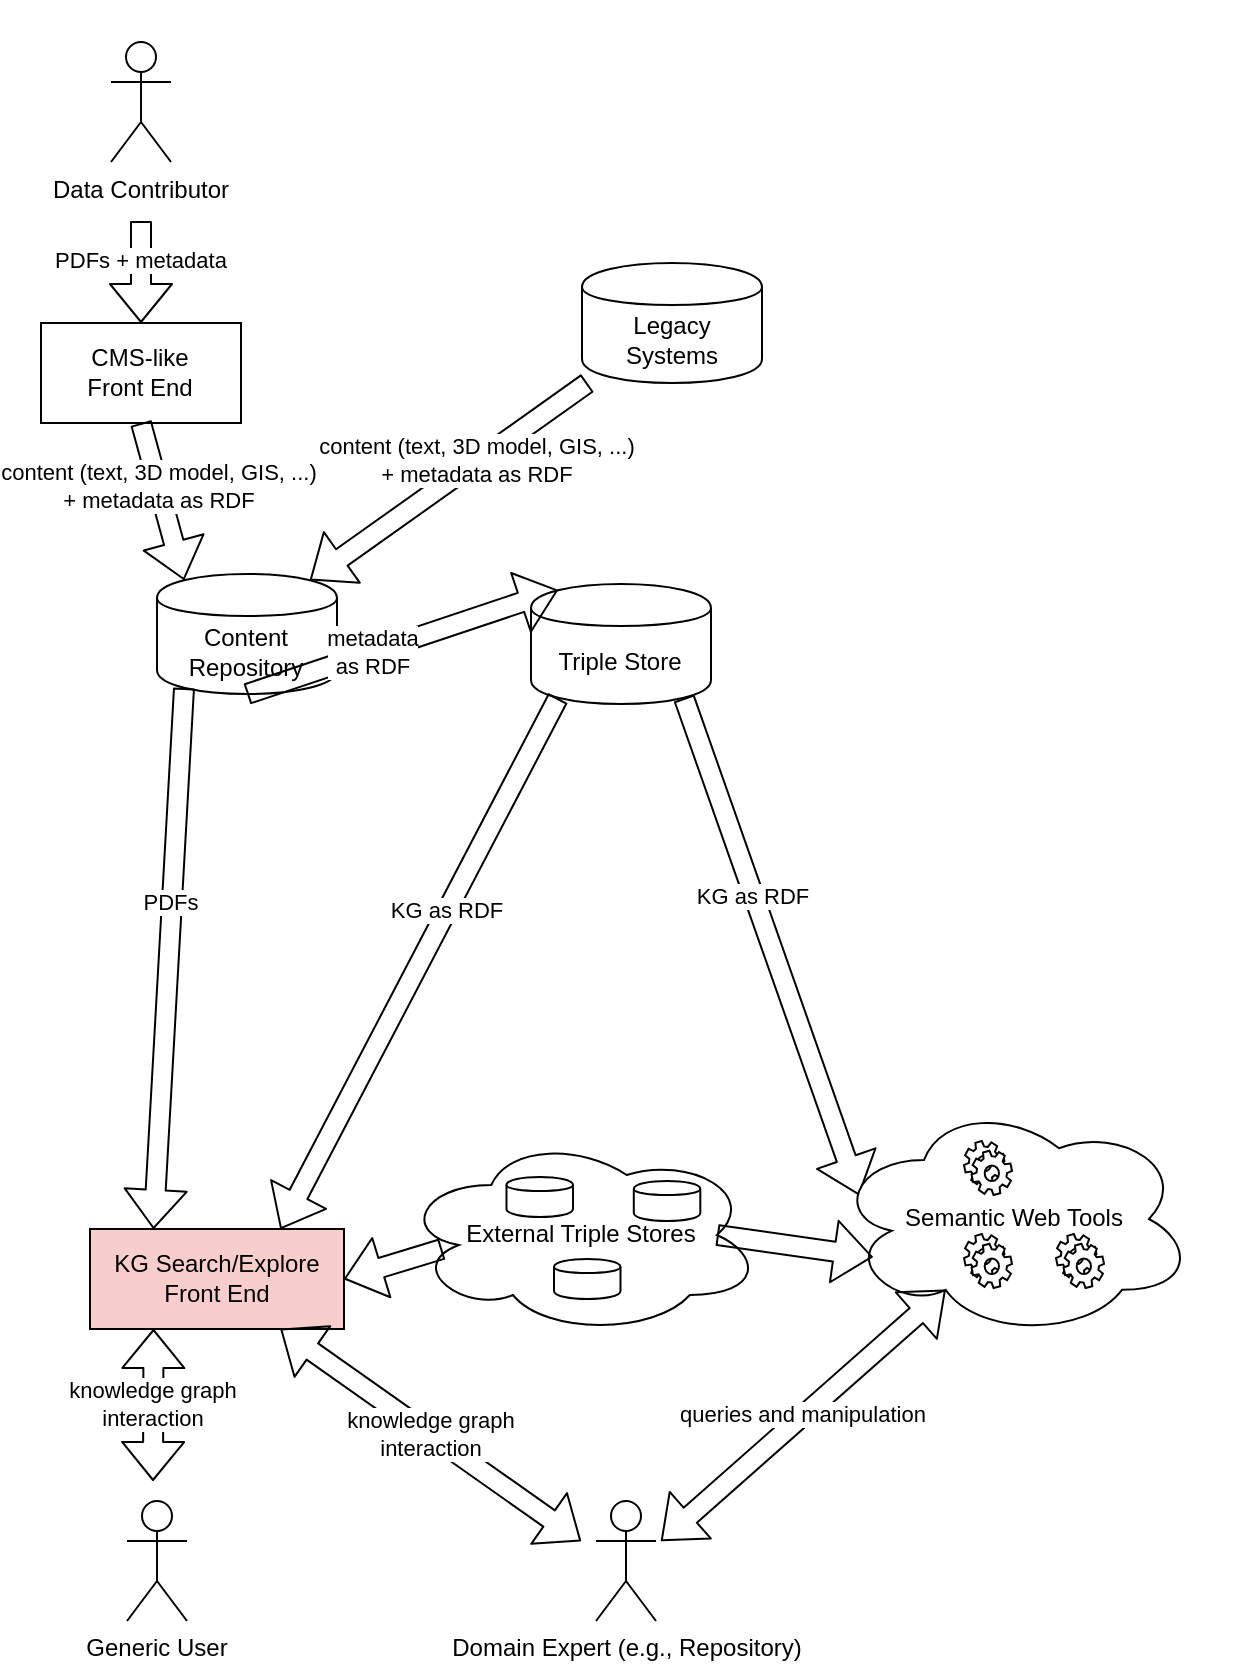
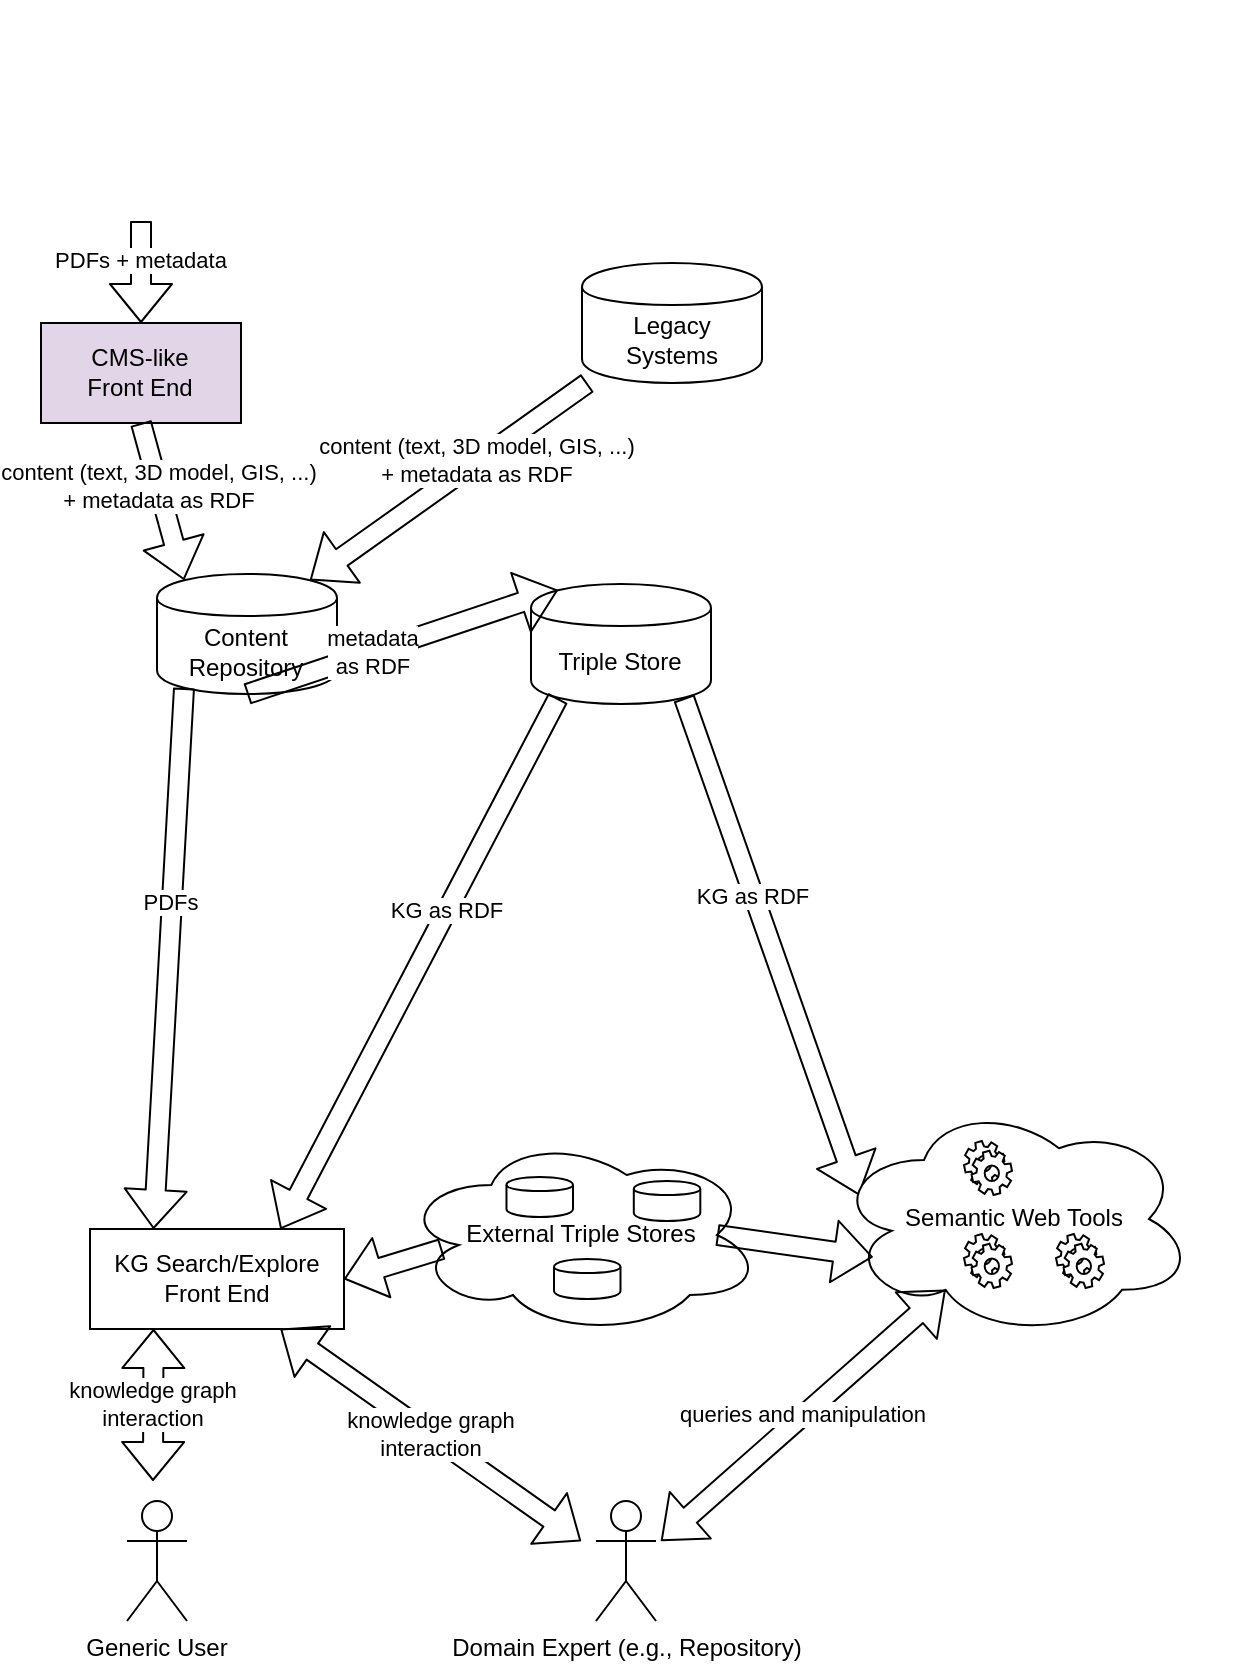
node "Data Contributor": removed
node "CMS-like Front End": fillcolor #ffffff -> #e1d5e7
node "KG Search/Explore Front End": fillcolor #f8cecc -> #ffffff
